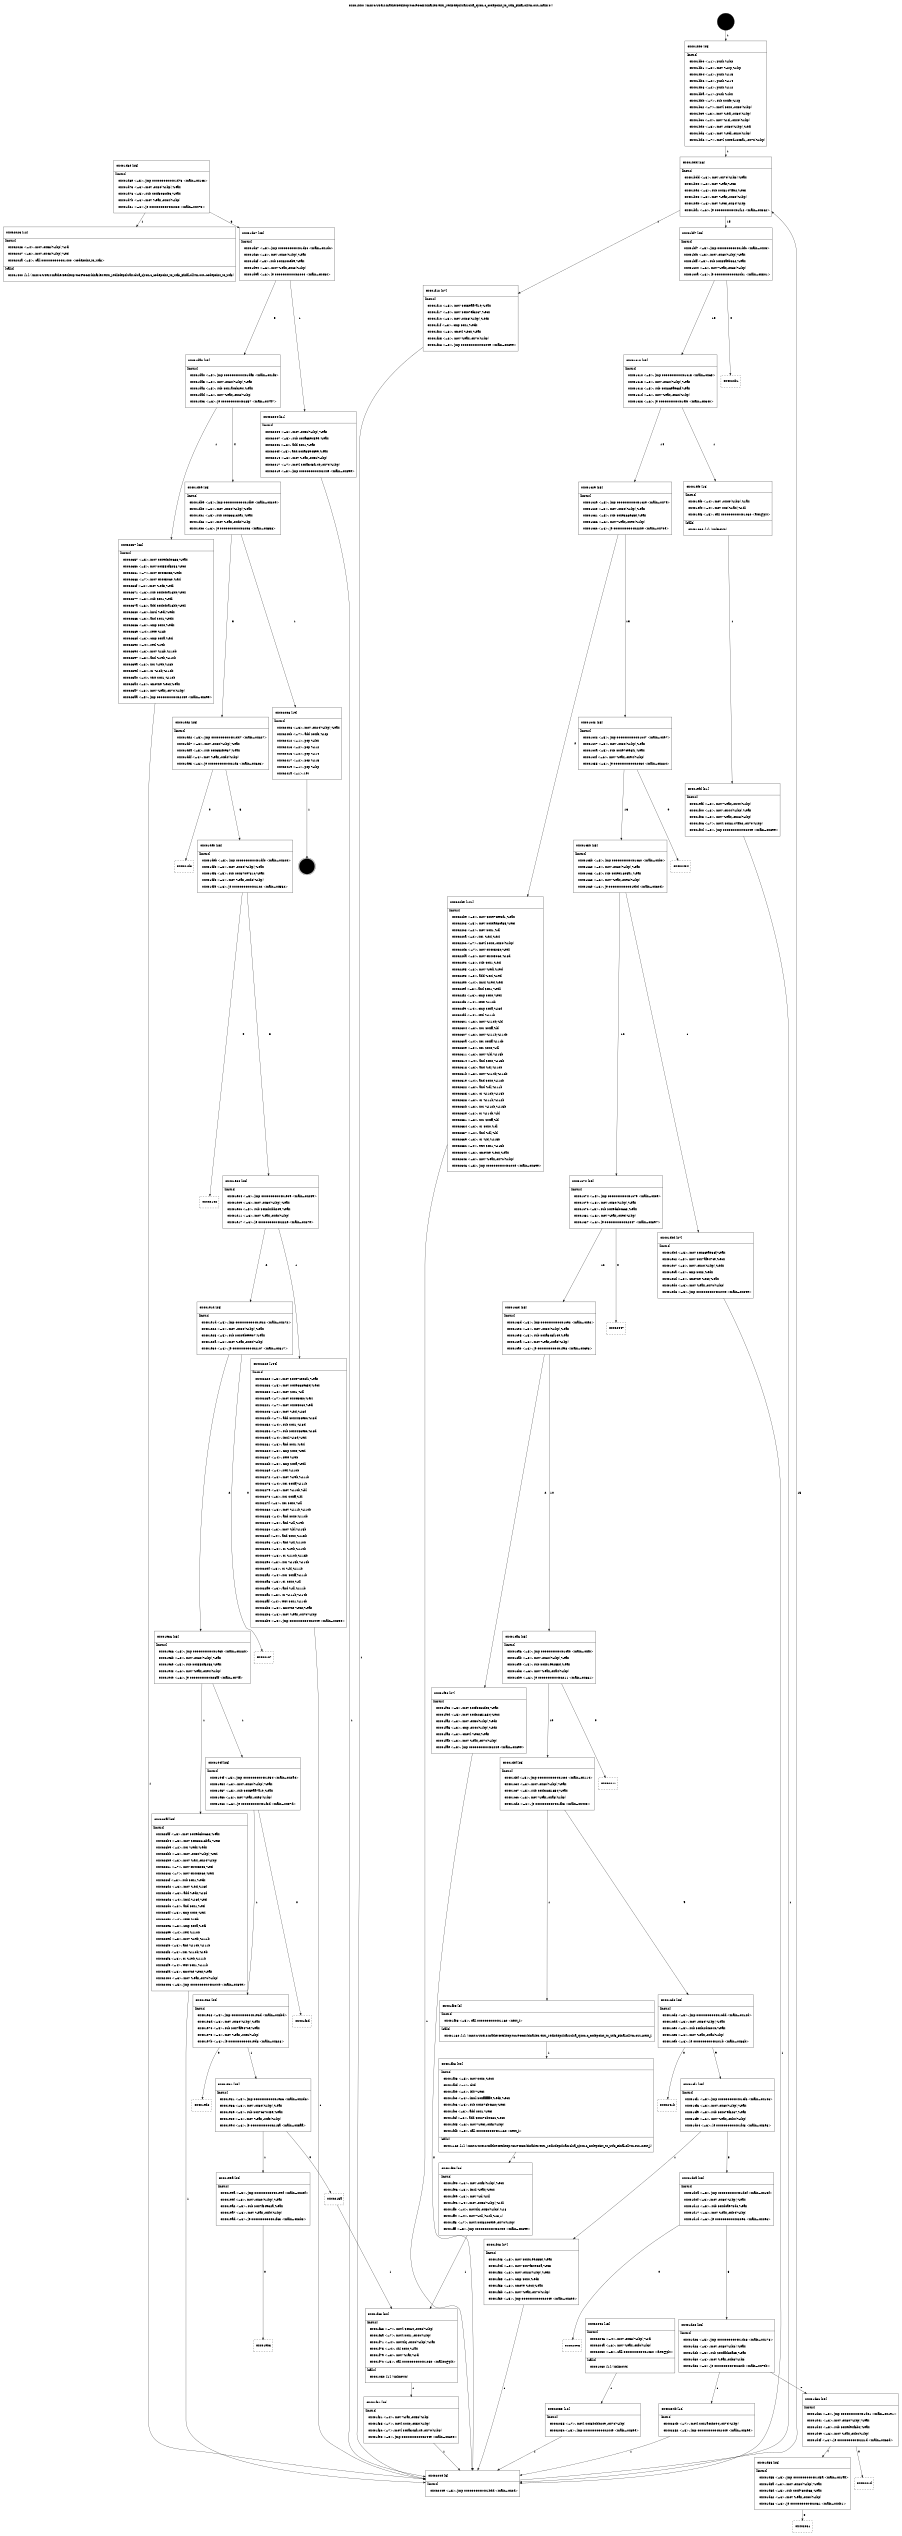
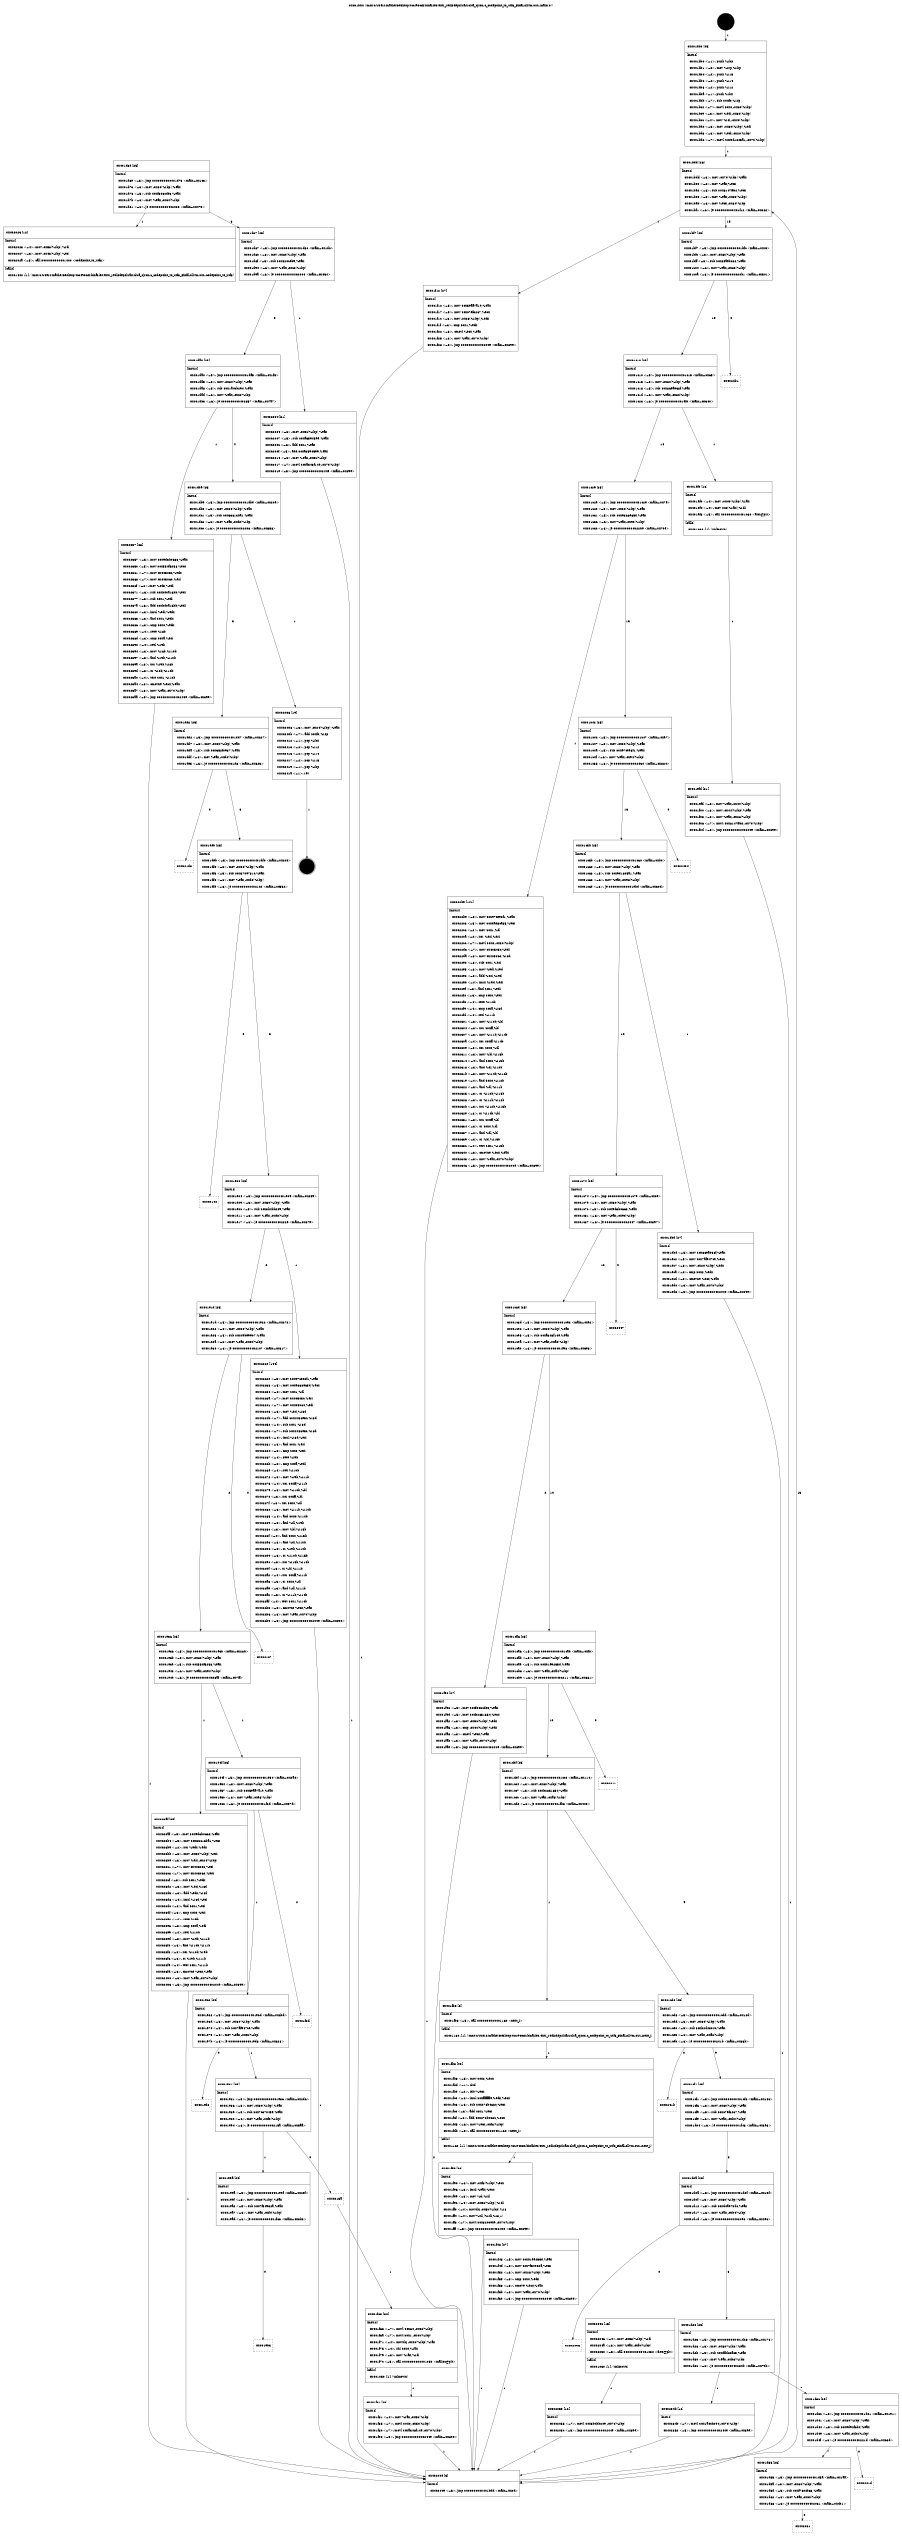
edge "0x401c29 [25]" -> "0x4022be [141]": label " 2" -> " 1"
edge "0x401cf1 [25]" -> "0x401f48 [27]": removed, label "1"
edge "0x401fe0 [36]" -> "0x401f63 [30]": now "0x401fe0 [36]" -> "0x40244e [5]"
